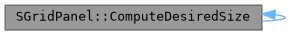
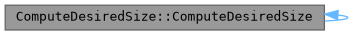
node "SGridPanel::ComputeDesiredSize": label "SGridPanel::ComputeDesiredSize" -> "ComputeDesiredSize::ComputeDesiredSize"
